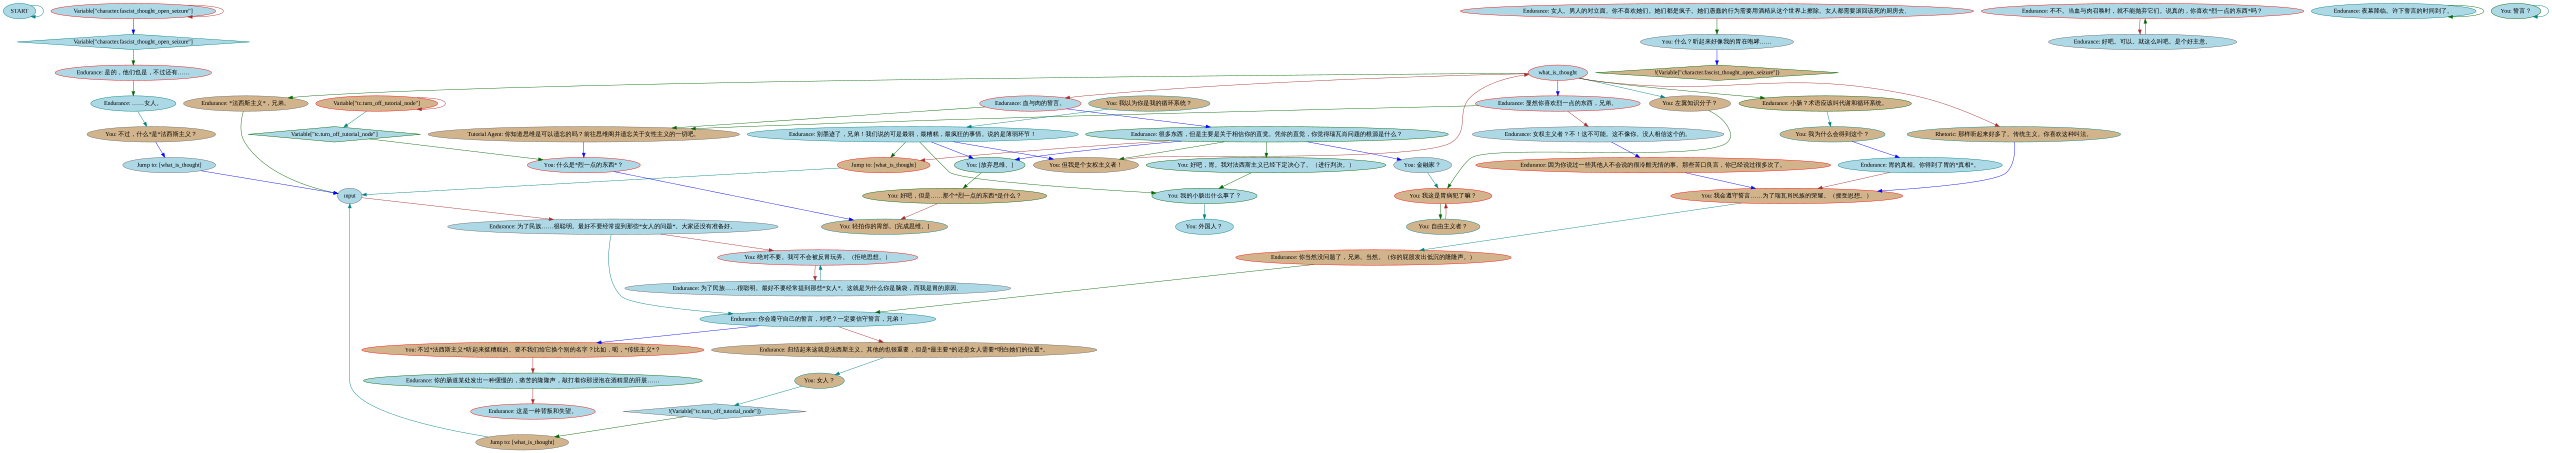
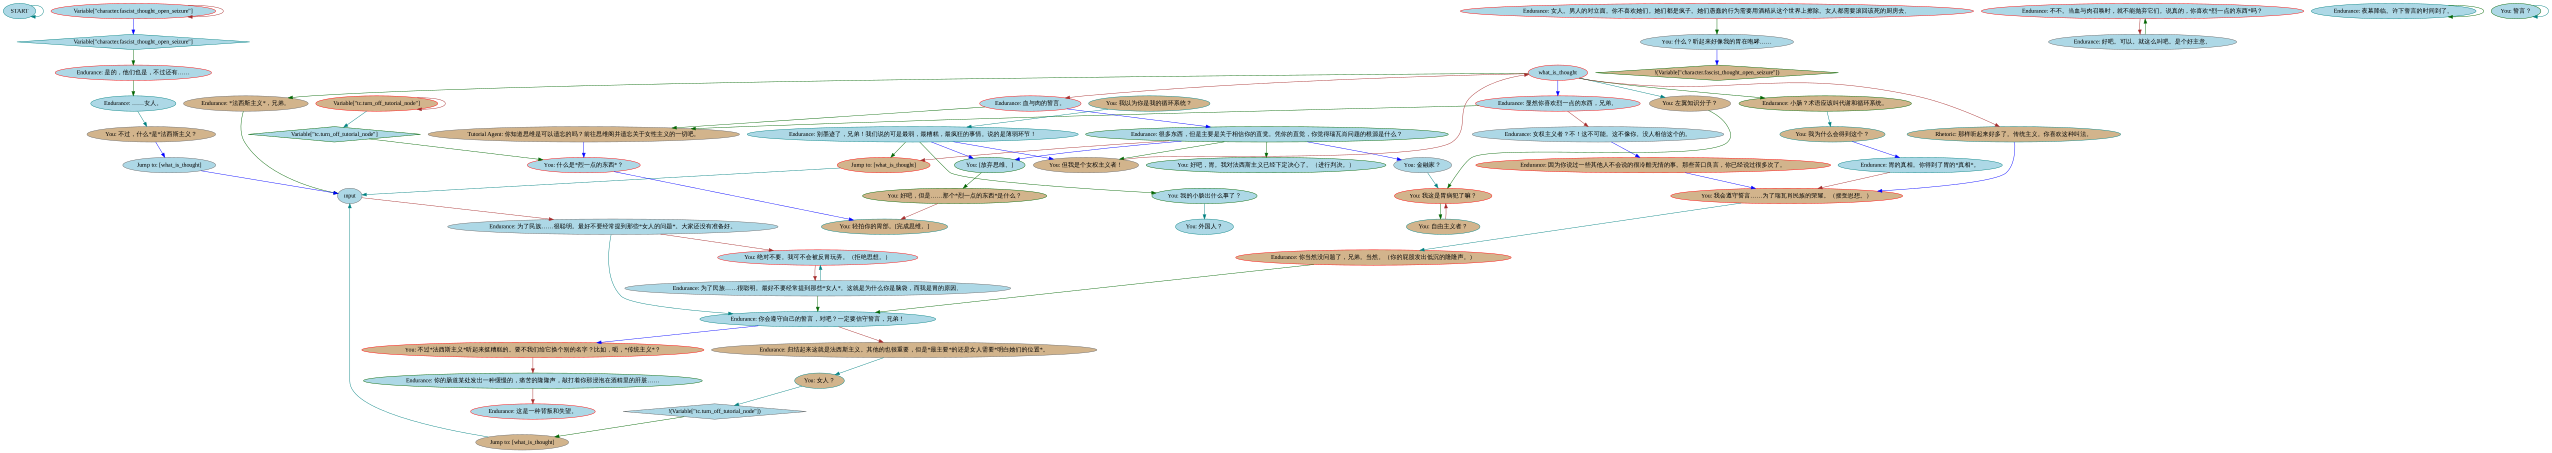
edge "You: 好吧，胃。我对法西斯主义已经下定决心了。（进行判决。）" -> "You: 我的小肠出什么事了？": removed
edge "Endurance: 为了民族……很聪明。最好不要经常提到那些*女人*。这就是为什么你是脑袋，而我是胃的原因。" -> "Endurance: 你会遵守自己的誓言，对吧？一定要信守誓言，兄弟！": added
